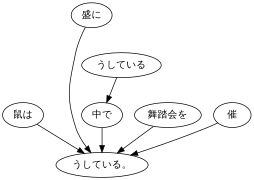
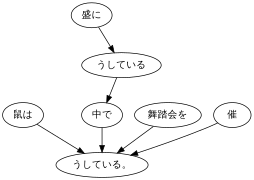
edge "盛に" -> "うしている。": now "盛に" -> "うしている"
